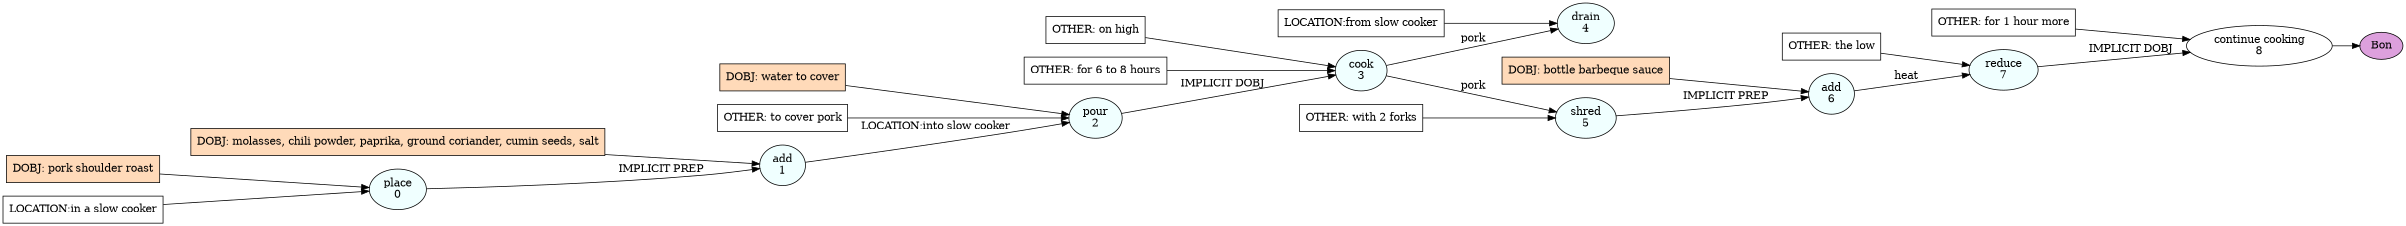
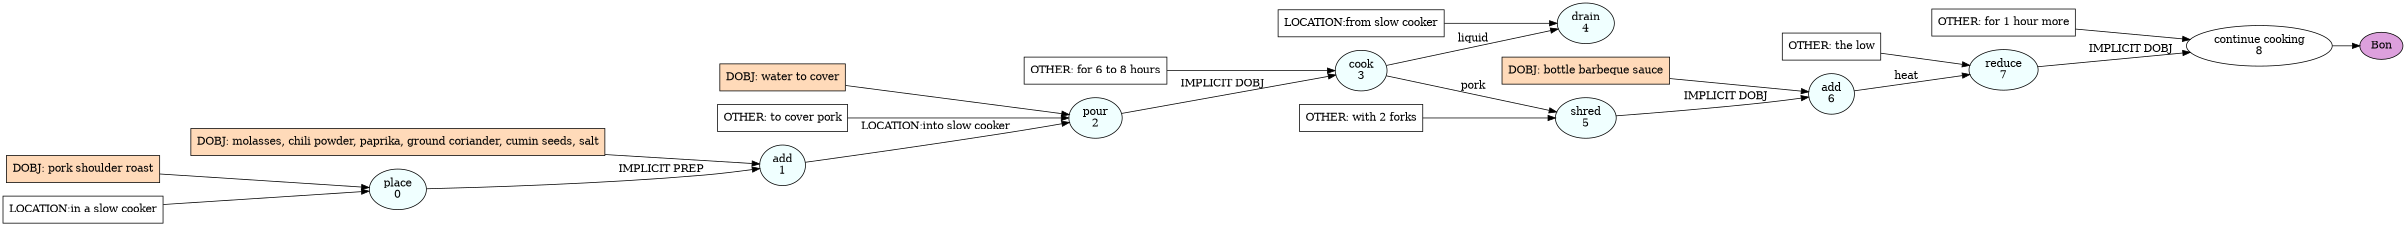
node "OTHER: on high": removed
edge "cook 3" -> "drain 4": label "pork" -> "liquid"
edge "shred 5" -> "add 6": label "IMPLICIT PREP" -> "IMPLICIT DOBJ"
